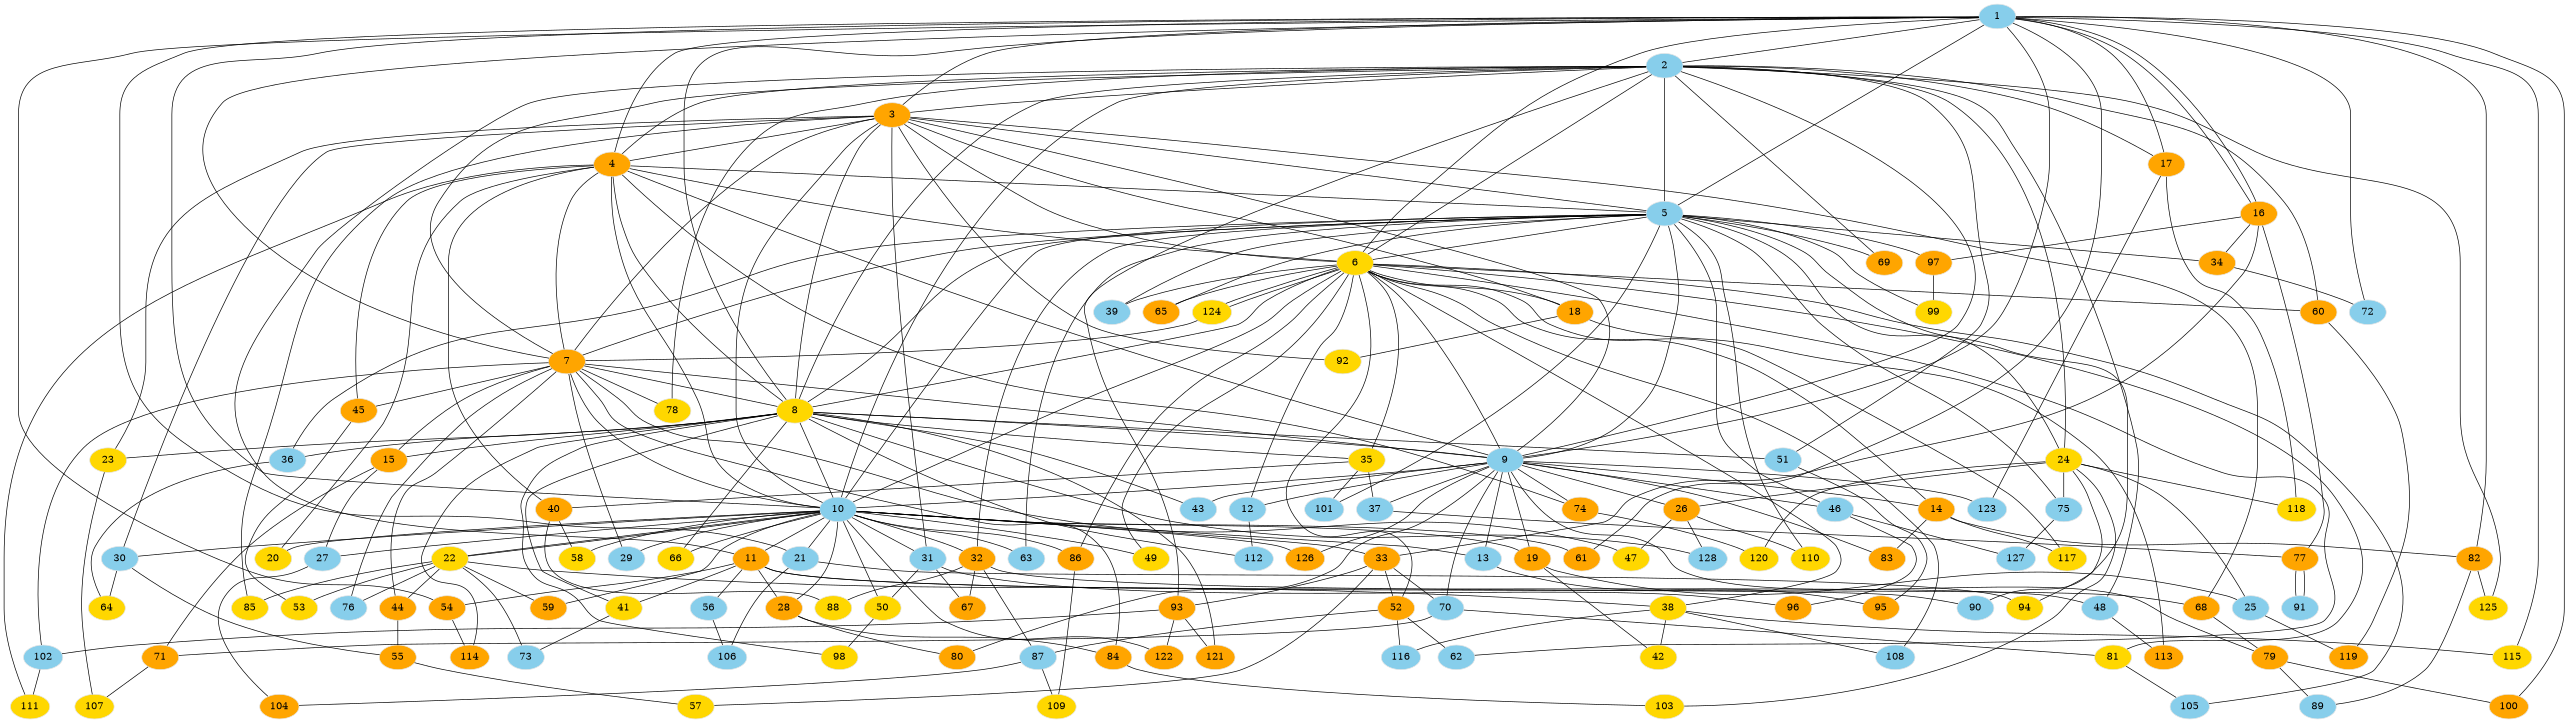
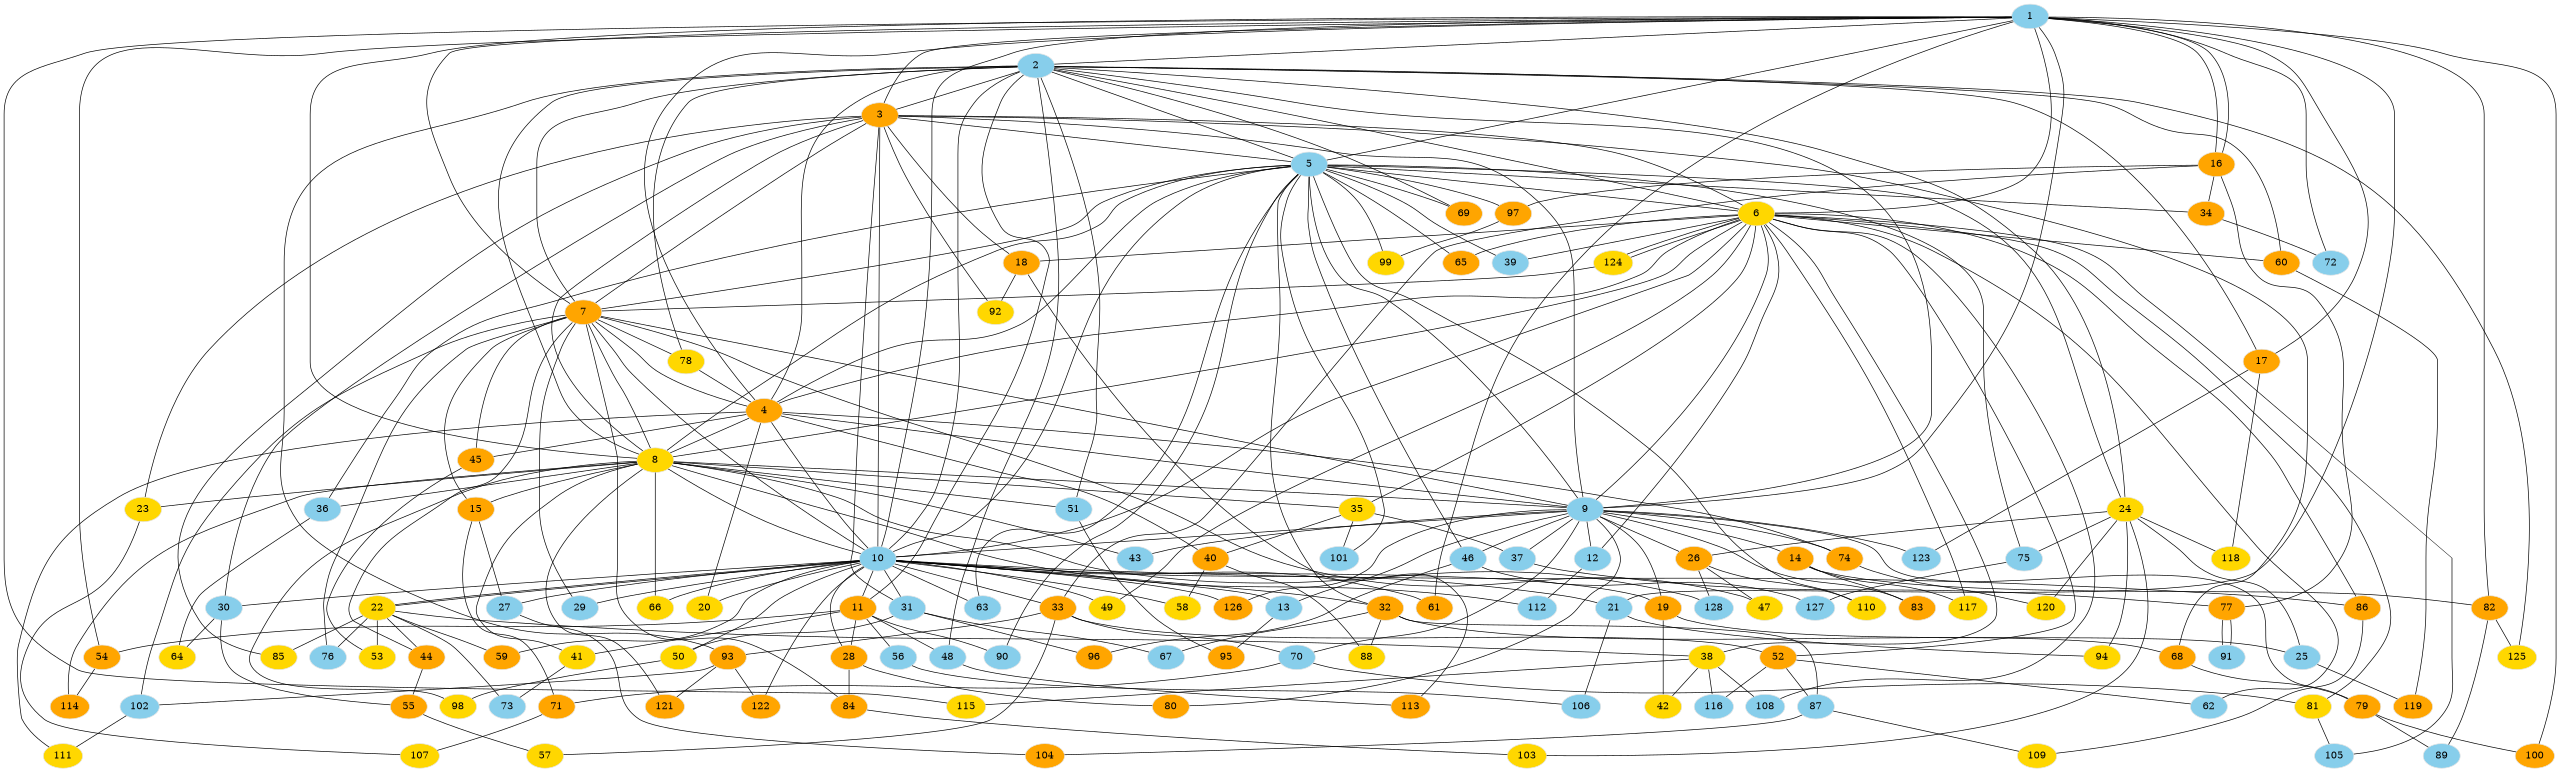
edge "3" -- "4": now "78" -- "4"
edge "6" -- "14": removed
node "67": fillcolor orange -> skyblue
